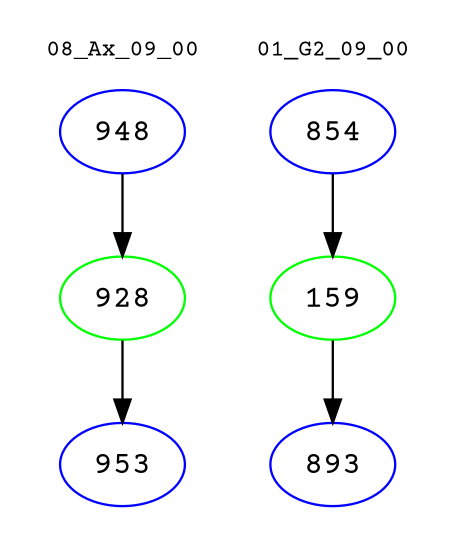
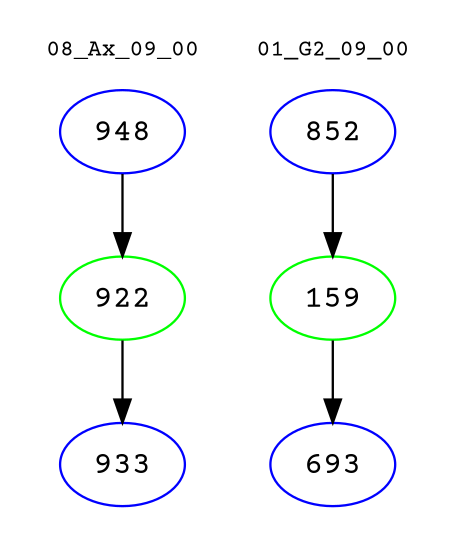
node "854": label "854" -> "852"
node "928": label "928" -> "922"
node "953": label "953" -> "933"
node "893": label "893" -> "693"
